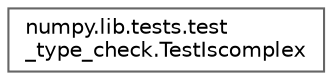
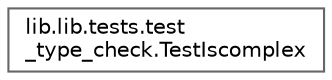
node "numpy.lib.tests.test _type_check.TestIscomplex": label "numpy.lib.tests.test _type_check.TestIscomplex" -> "lib.lib.tests.test _type_check.TestIscomplex"
